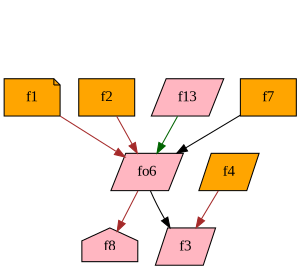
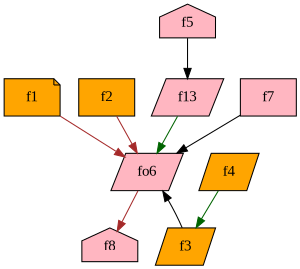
node "f5": added
node "f7": fillcolor orange -> lightpink
edge "fo6" -> "f3": reversed
edge "f4" -> "f3": color brown -> darkgreen
node "f3": fillcolor lightpink -> orange
